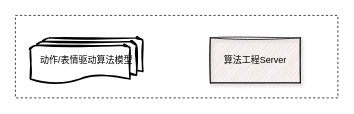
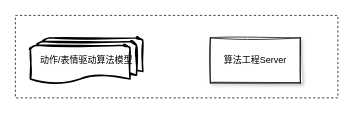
node "算法工程Server": fillcolor #f8cecc -> #ffffff
